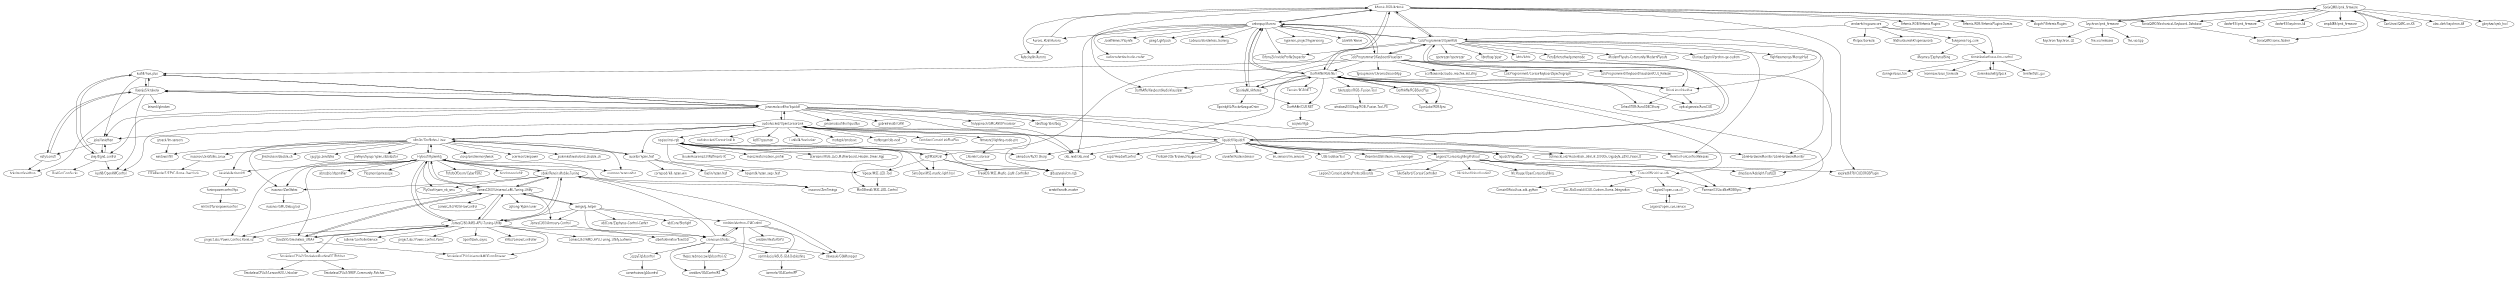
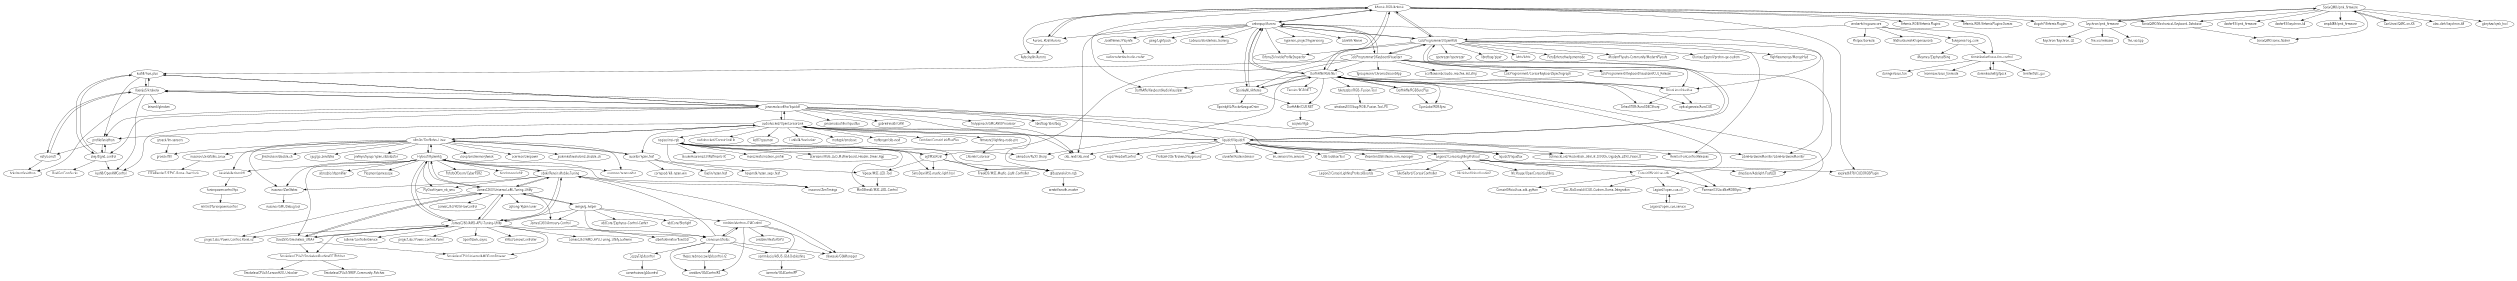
edge "Artemis-RGB/Artemis" -> "Aurora-RGB/Aurora": added
edge "antonpup/Aurora" -> "audiorouterdev/audio-router": now "JosefNemec/Playnite" -> "audiorouterdev/audio-router"
node "jaksi/leviathan": label "jaksi/leviathan" -> "profile/leviathan"
node "windows/it87": label "windows/it87" -> "groeck/it87"
edge "FlyGoat/RyzenAdj" -> "project-sbc/Power-Control-Panel-v2": removed
